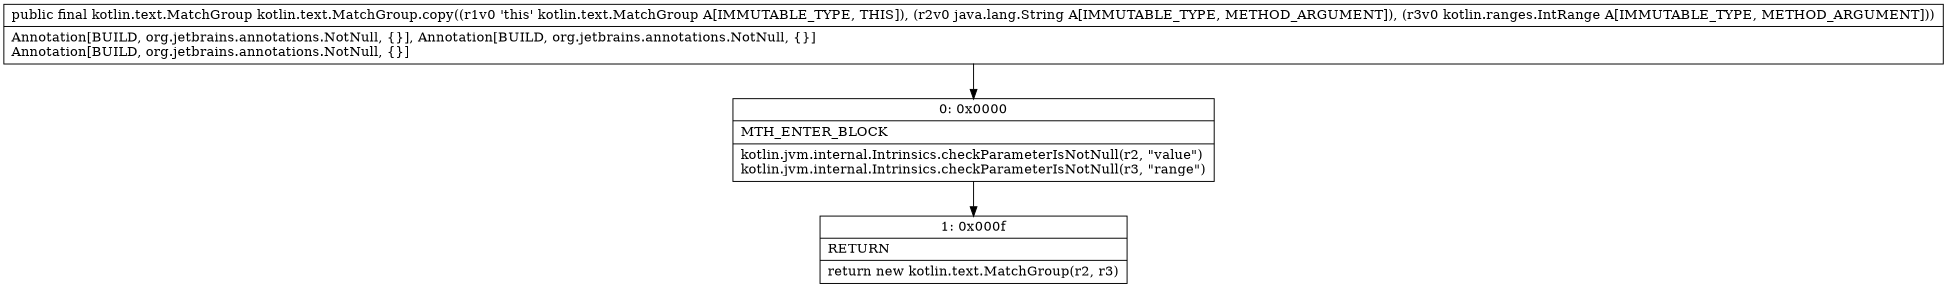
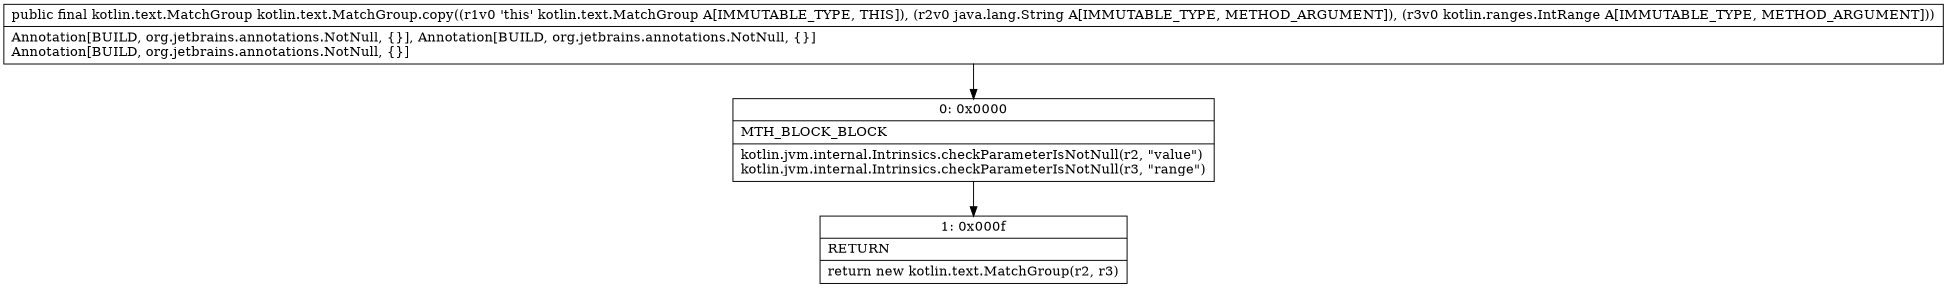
node "0: 0x0000": text "MTH_ENTER_BLOCK" -> "MTH_BLOCK_BLOCK"
